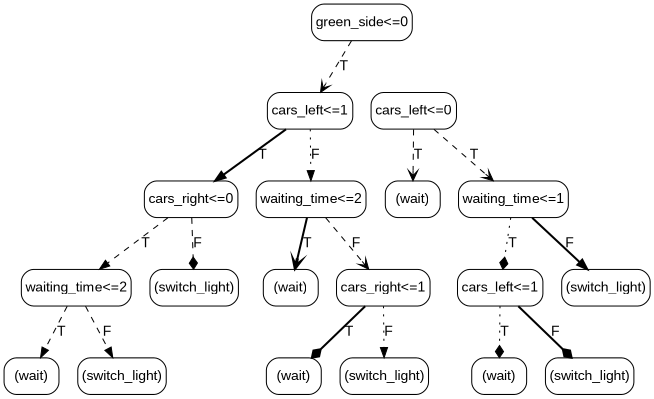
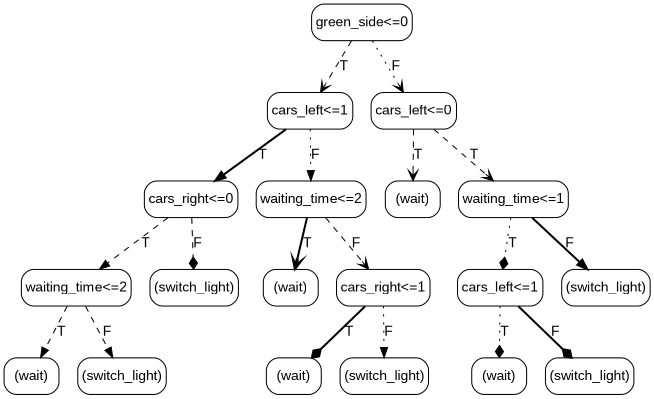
edge "green_side<=0" -> "cars_left<=0": added, label "F"
